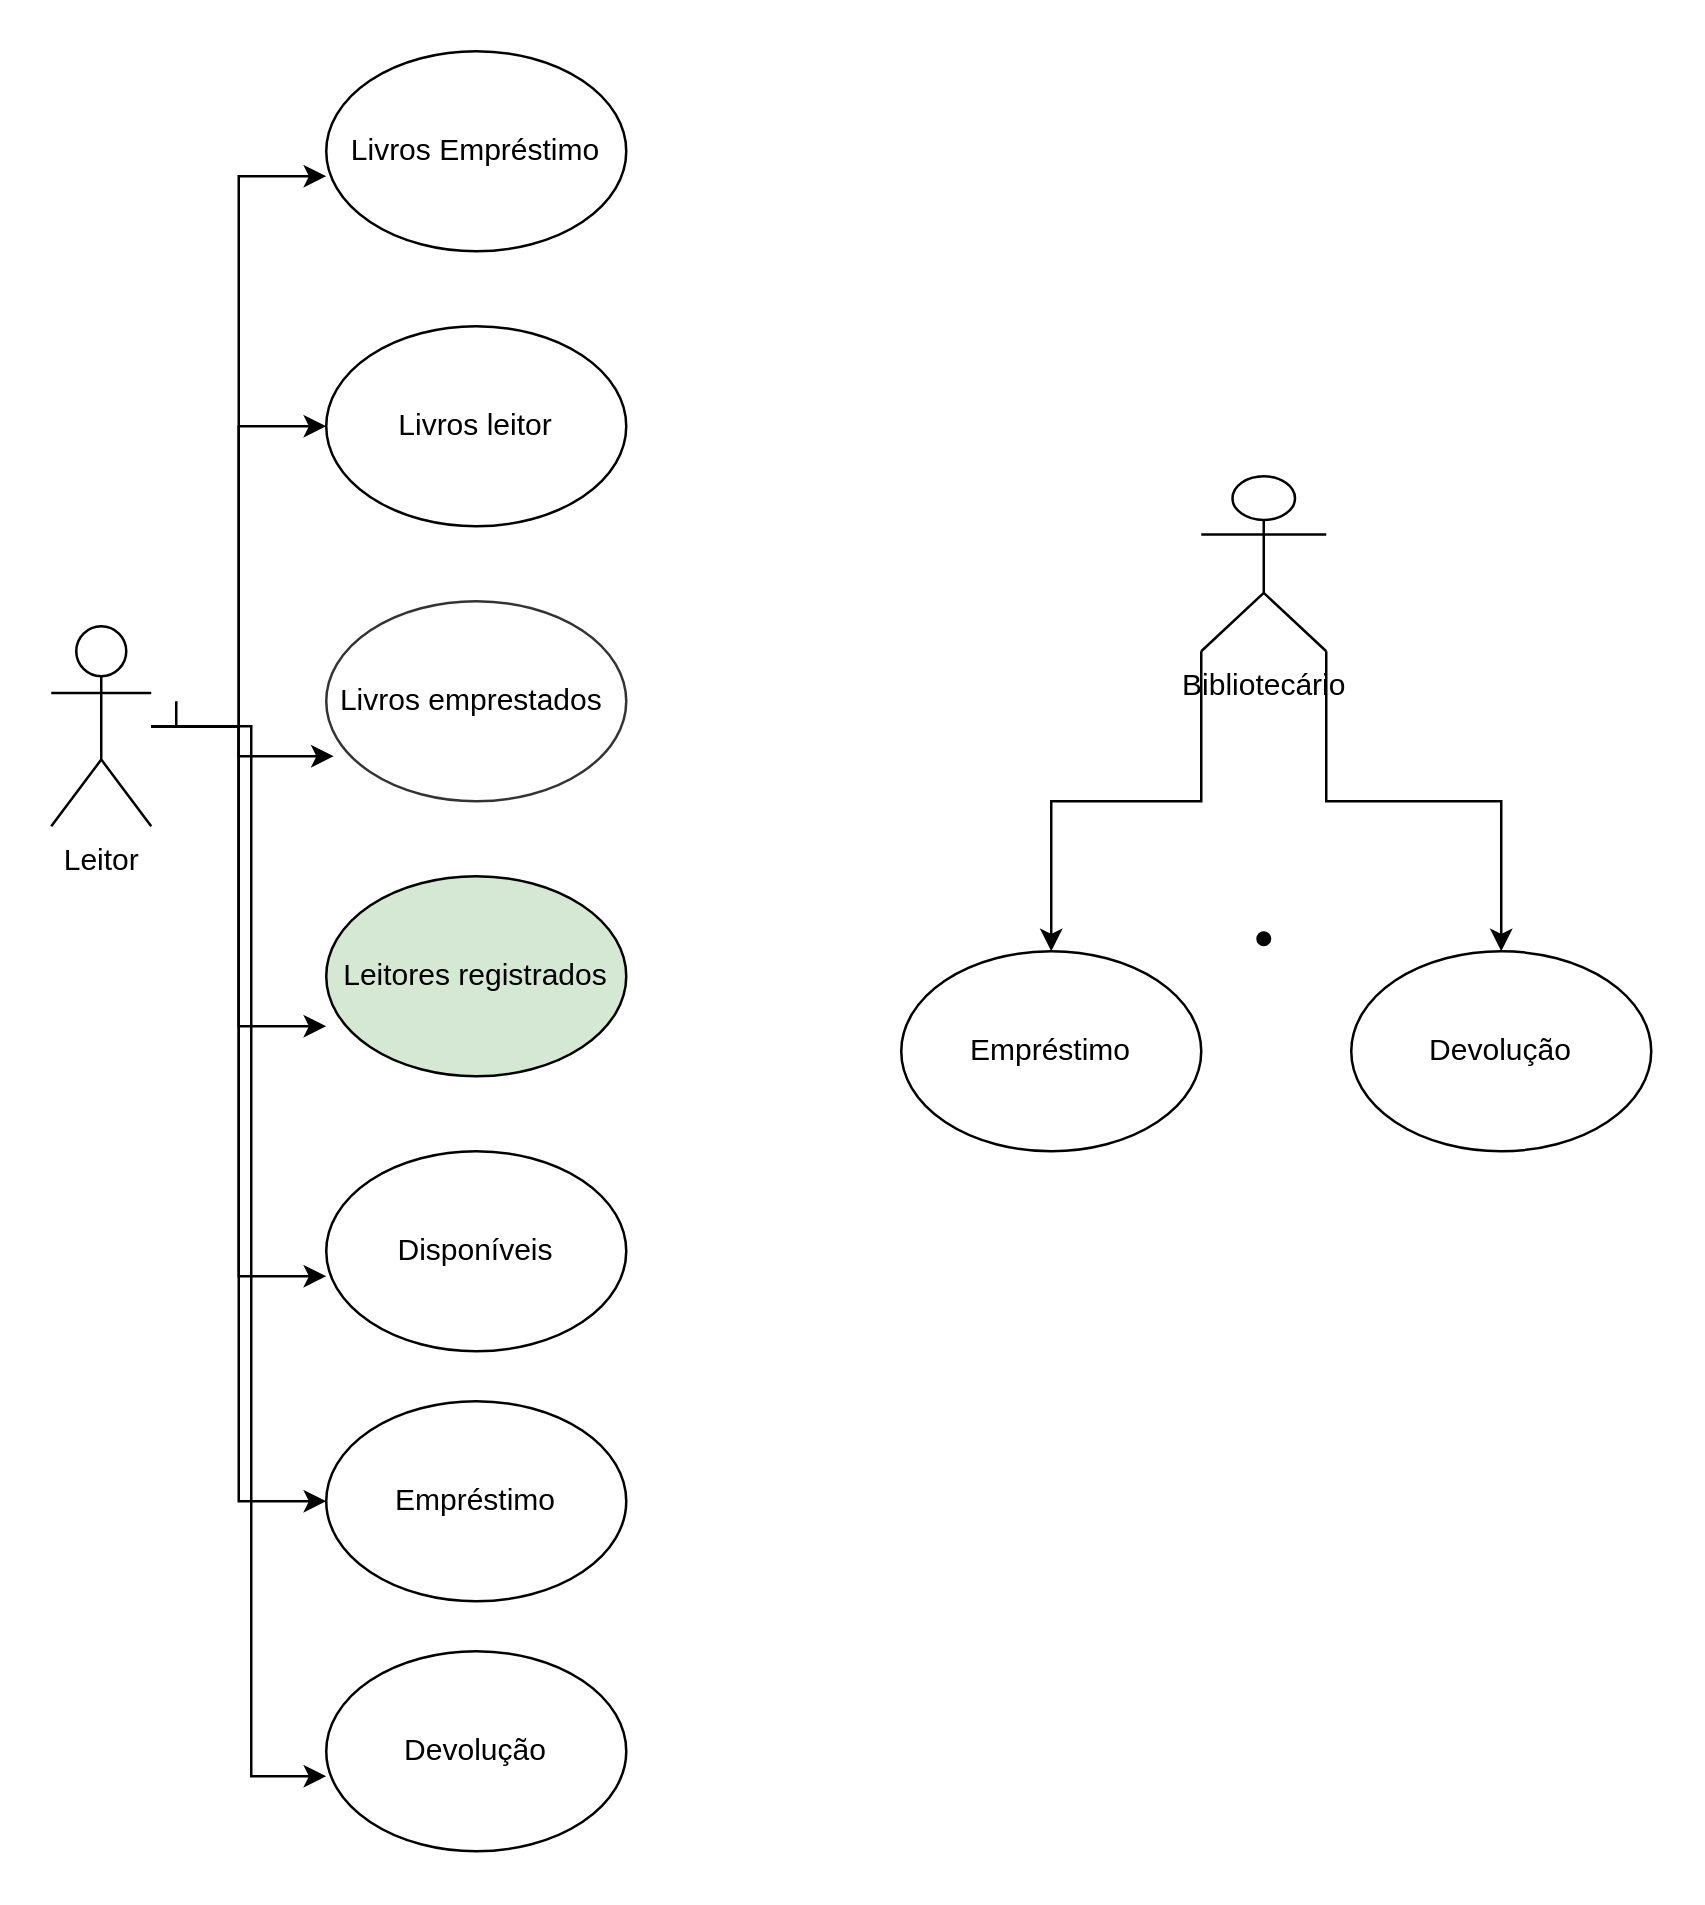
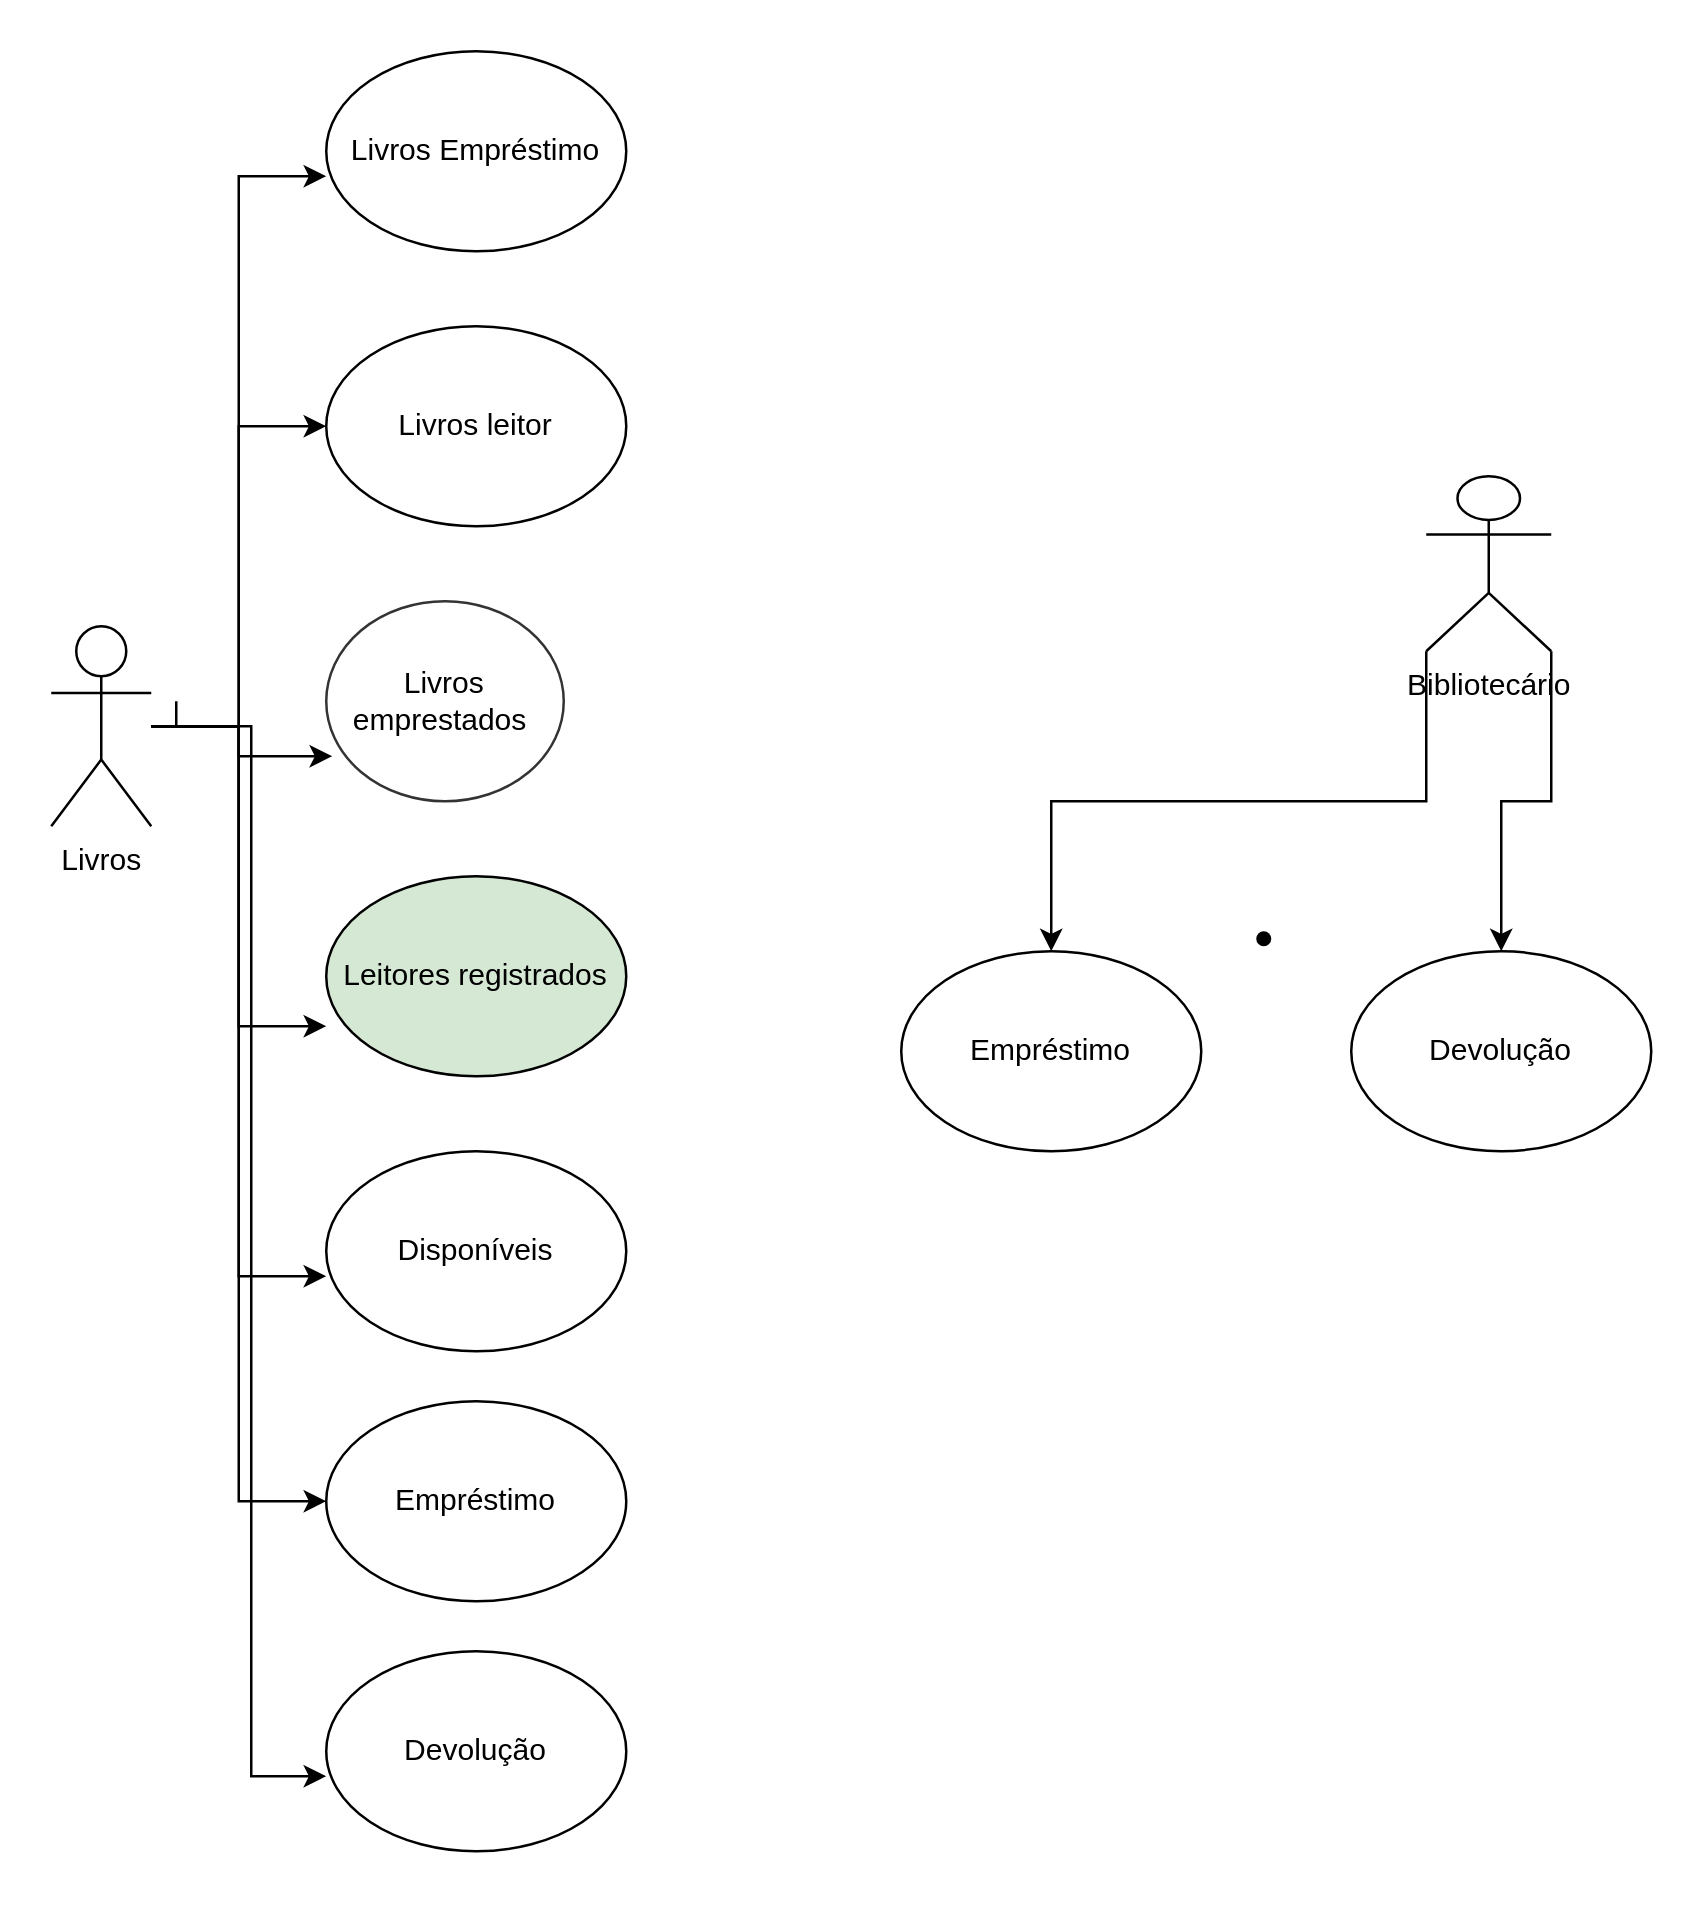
node "Bibliotecário": moved (1264, 564) -> (1489, 564)
node "Livros emprestados": size 300x200 -> 238x200
node "Leitor": label "Leitor" -> "Livros"
